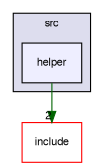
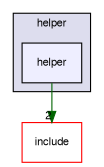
cluster "src": label "src" -> "helper"
